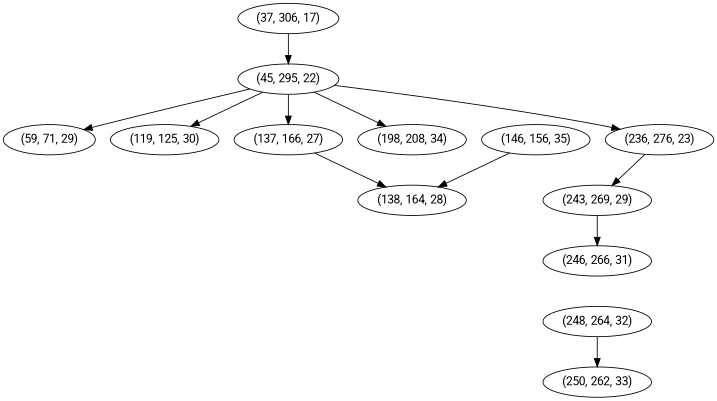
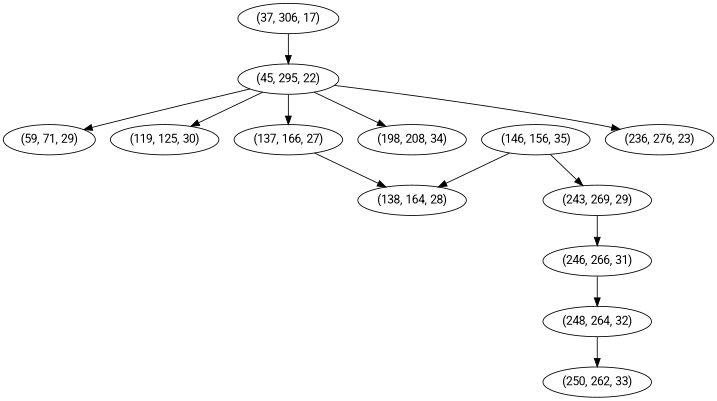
edge "(236, 276, 23)" -> "(243, 269, 29)": now "(146, 156, 35)" -> "(243, 269, 29)"
edge "(246, 266, 31)" -> "(248, 264, 32)": added
